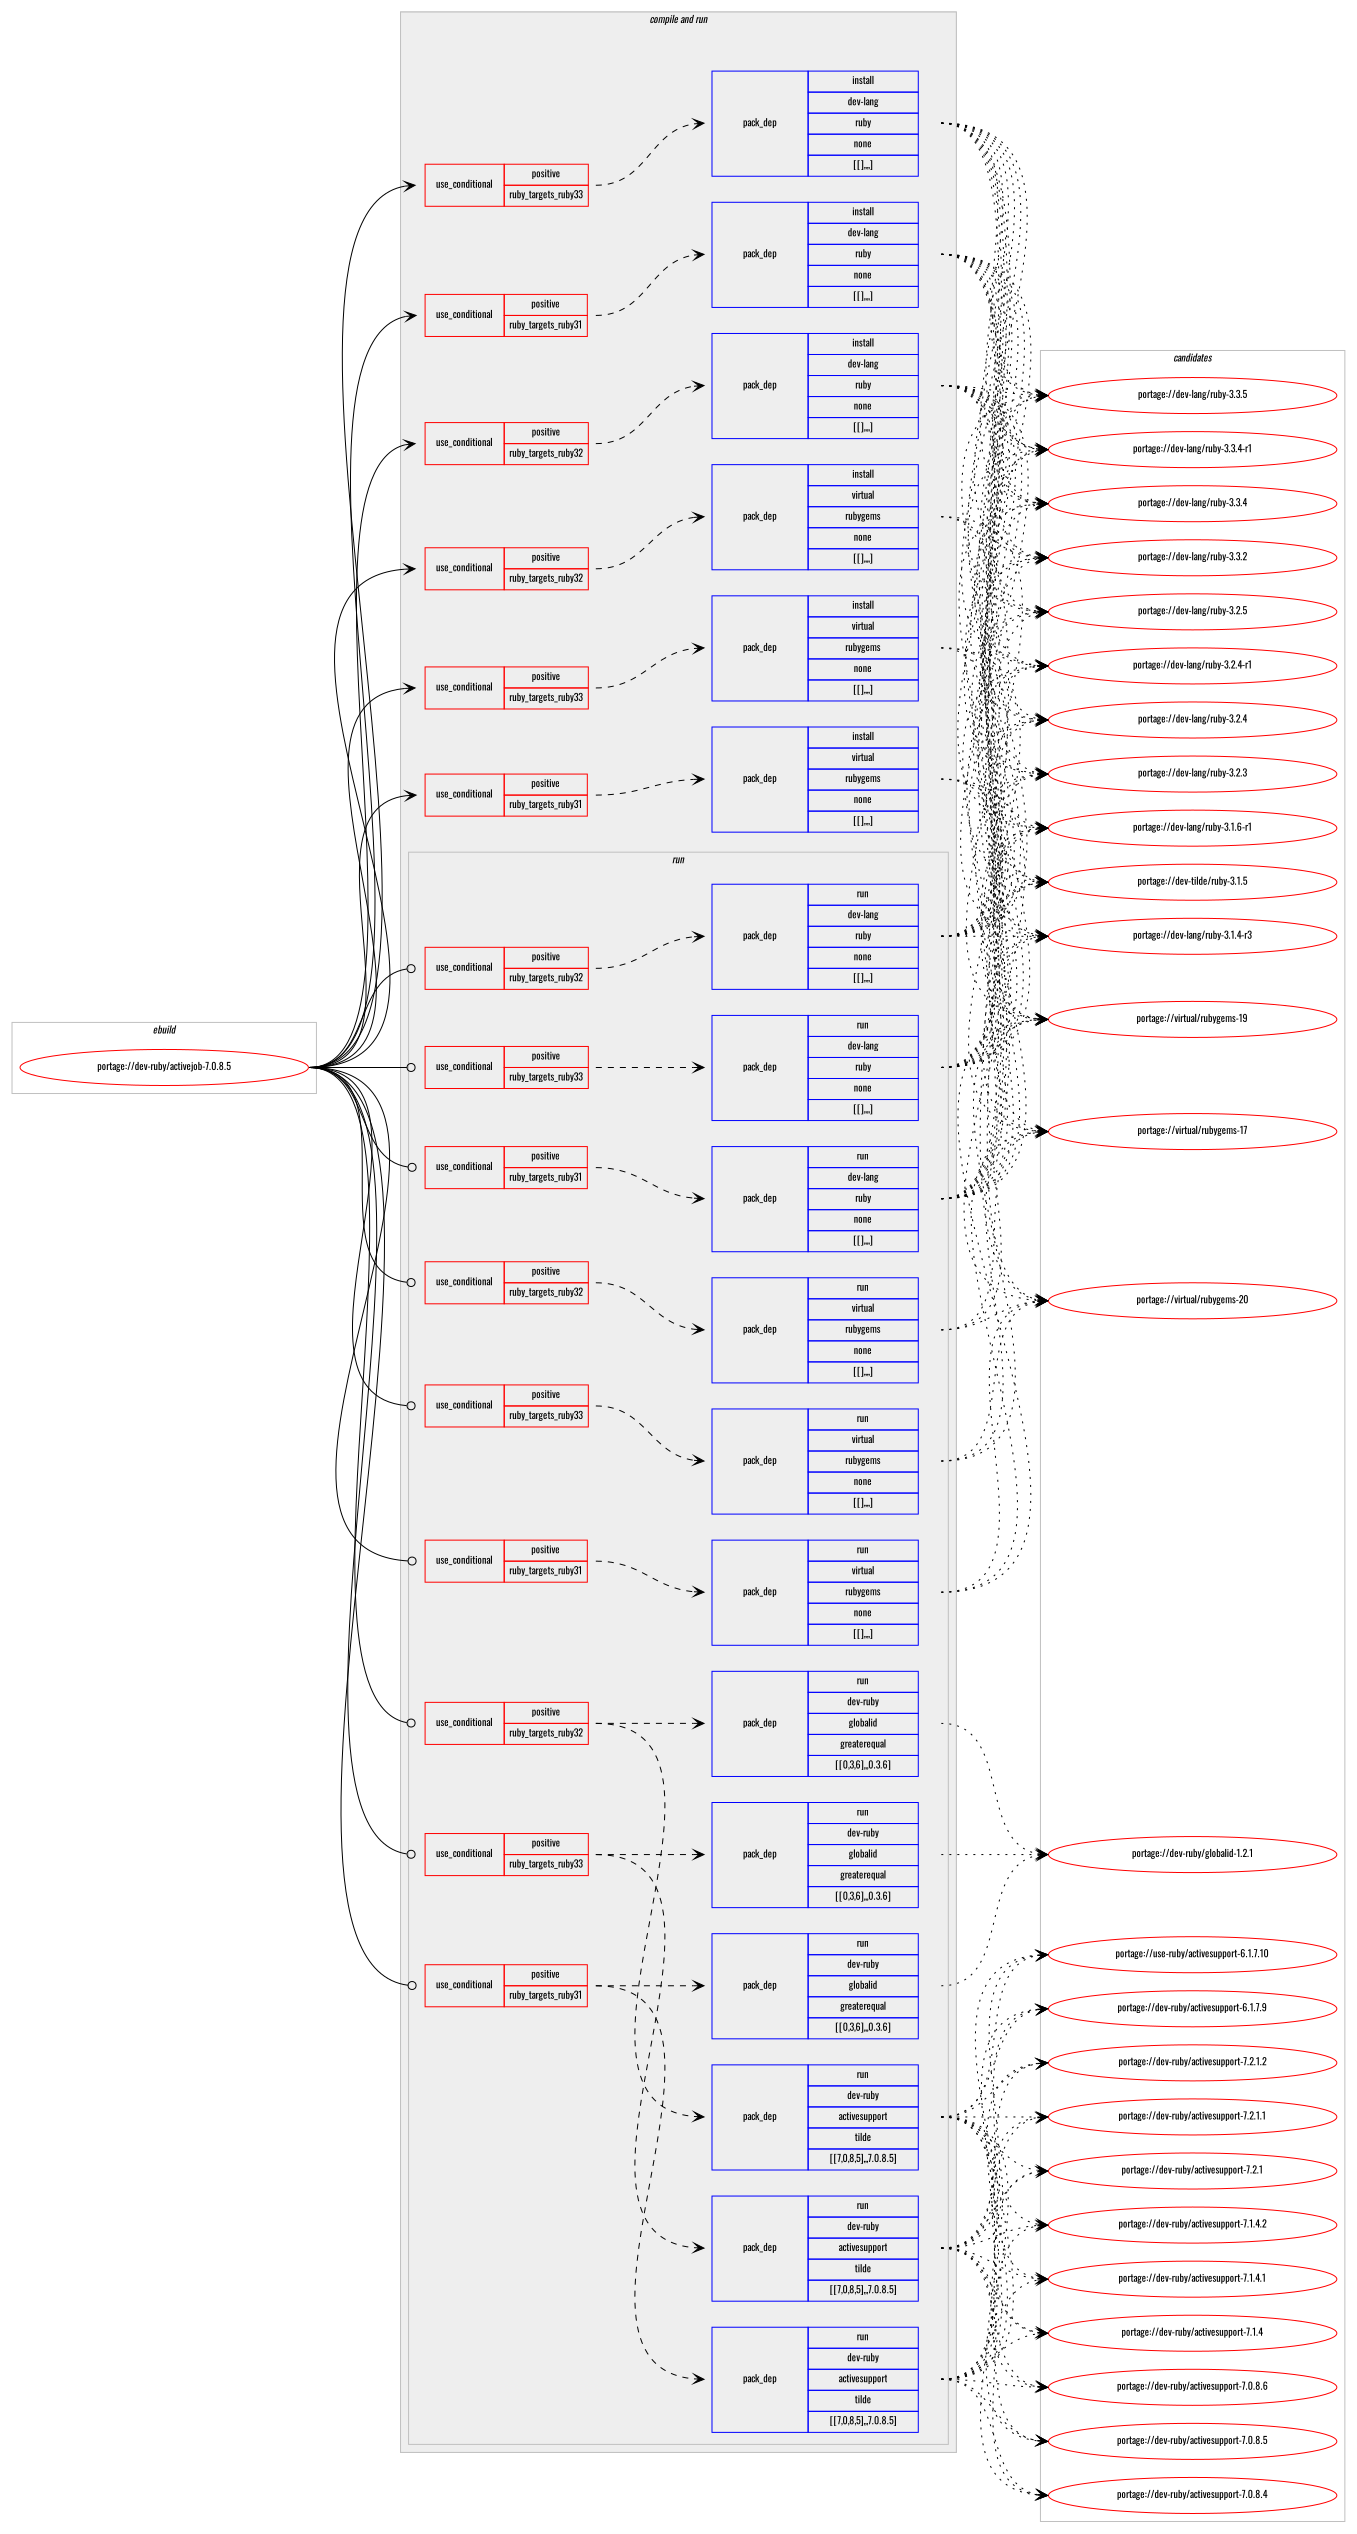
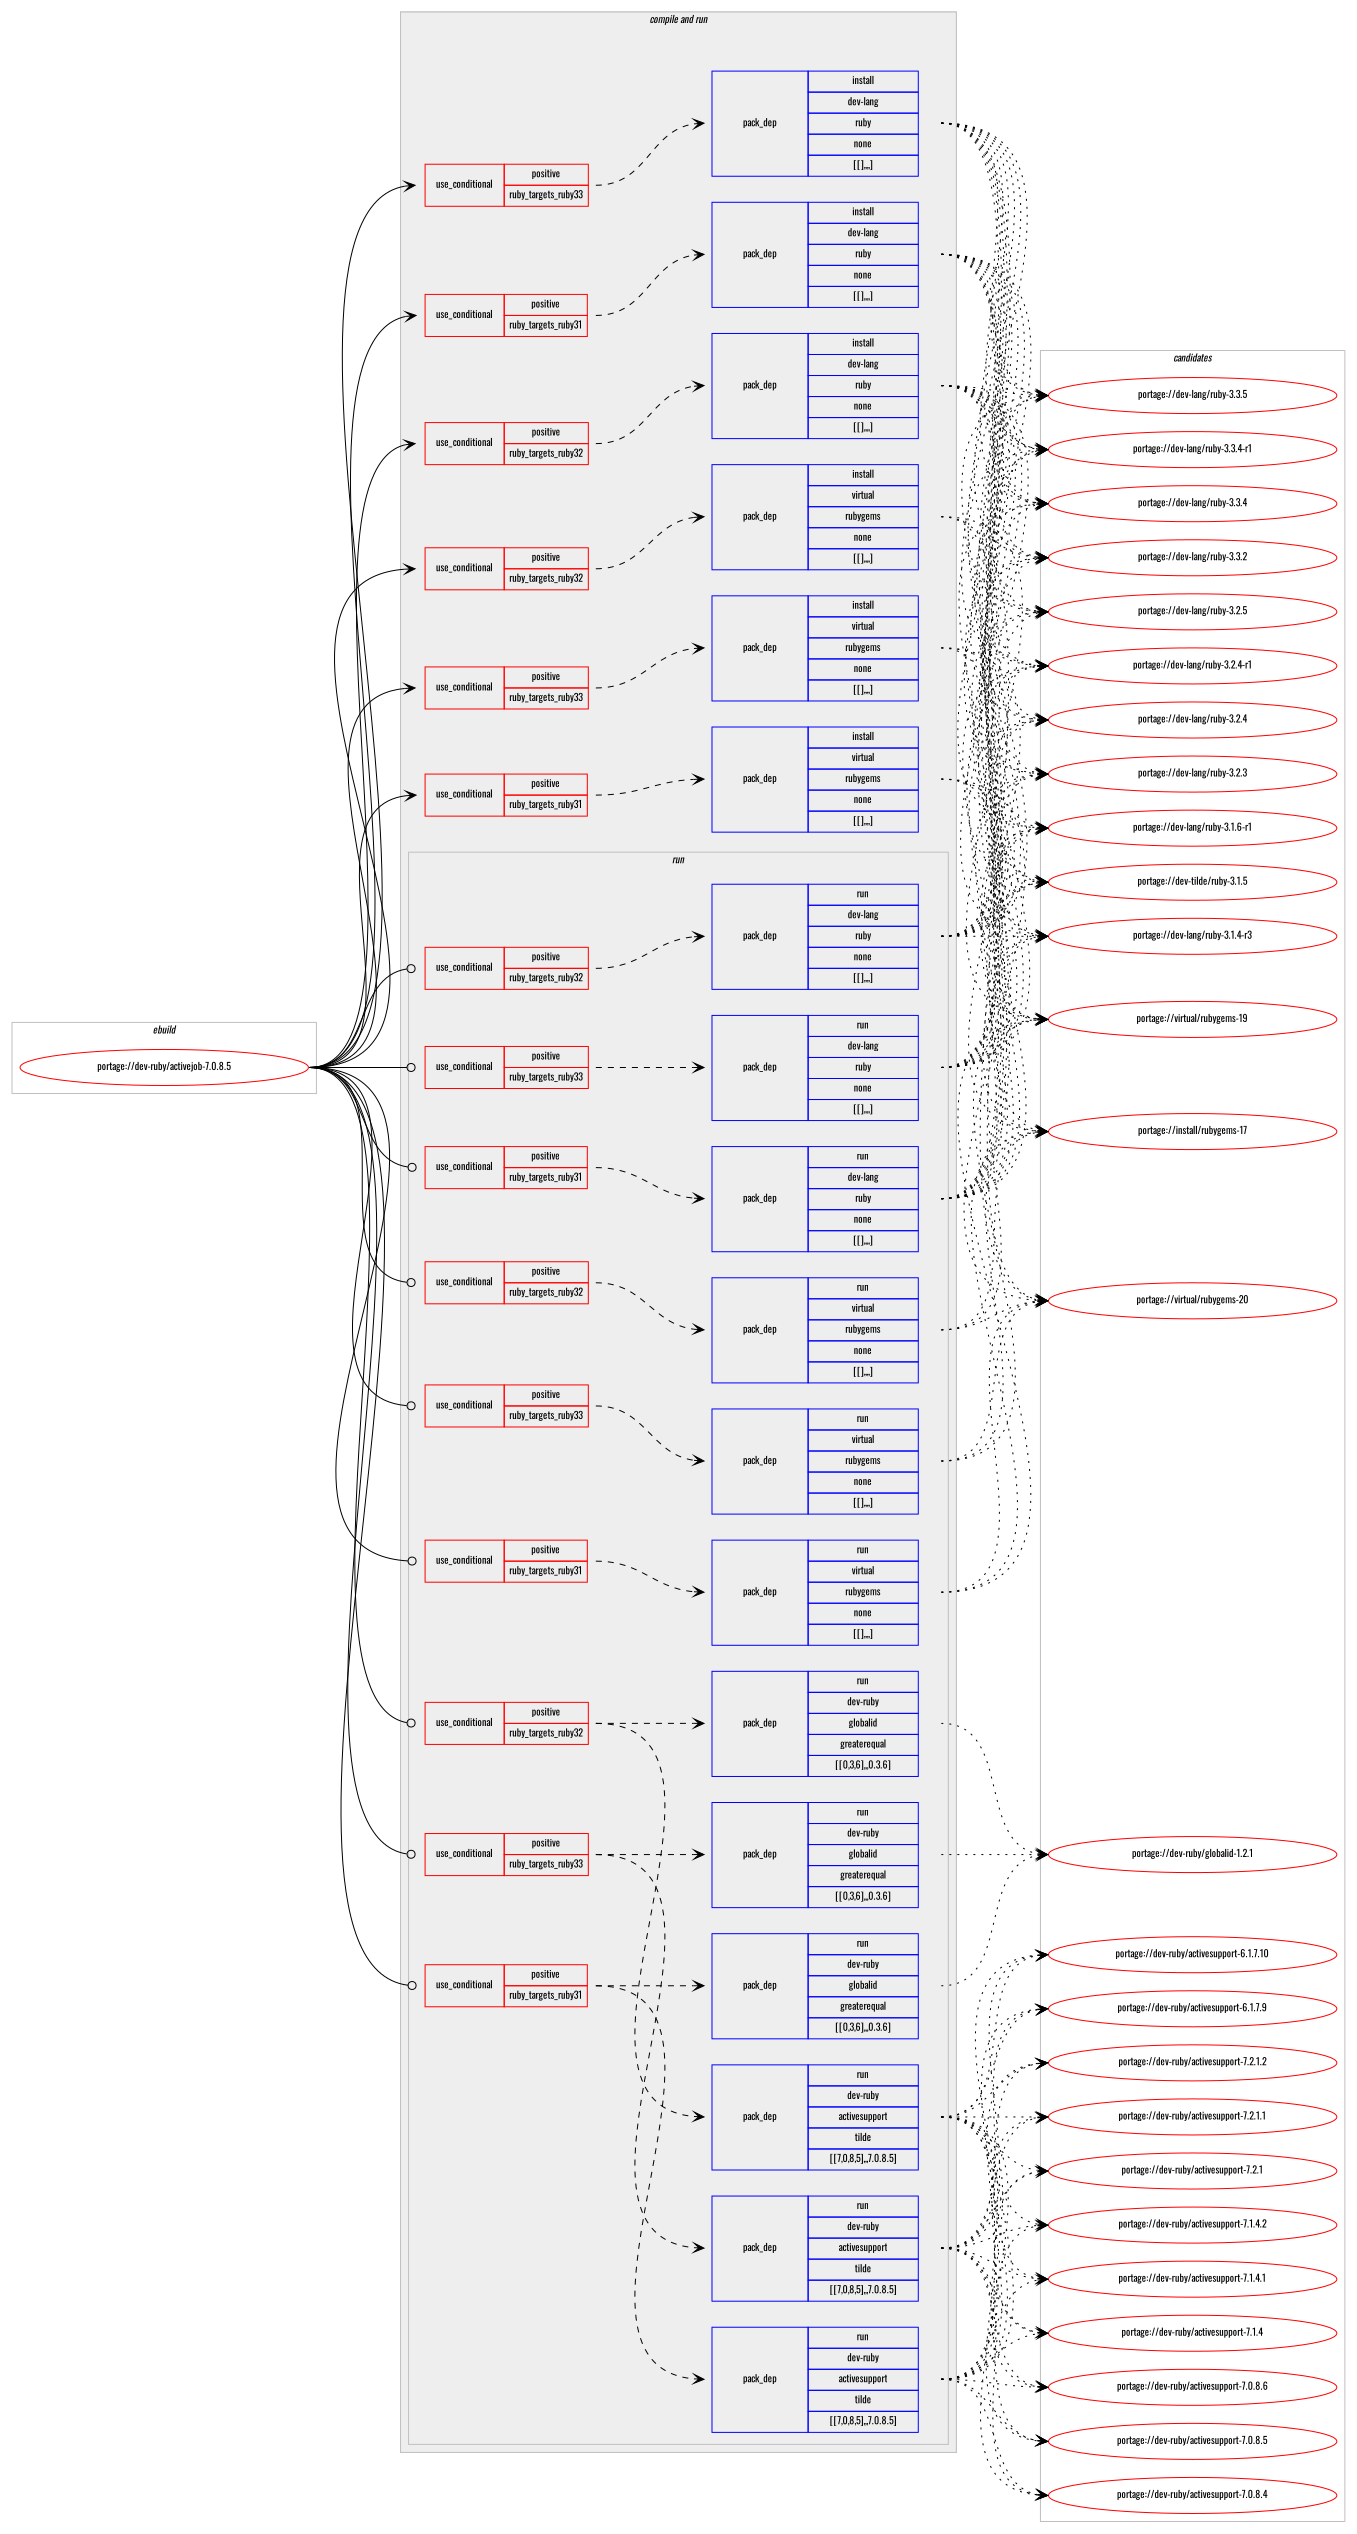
node "portage://virtual/rubygems-17": label "portage://virtual/rubygems-17" -> "portage://install/rubygems-17"
node "portage://use-ruby/activesupport-6.1.7.10": label "portage://use-ruby/activesupport-6.1.7.10" -> "portage://dev-ruby/activesupport-6.1.7.10"
